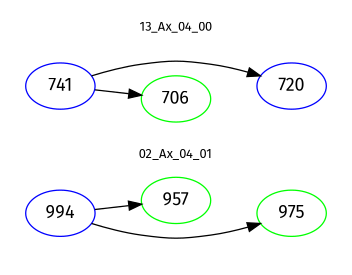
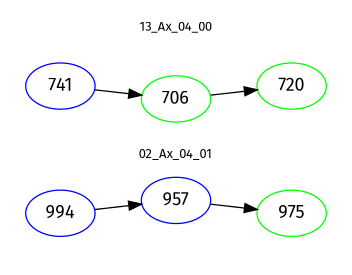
edge "741" -> "720": now "706" -> "720"
node "720": color blue -> green
node "957": color green -> blue
edge "994" -> "975": now "957" -> "975"
